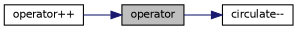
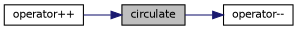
node "operator": label "operator" -> "circulate"
node "circulate--": label "circulate--" -> "operator--"
